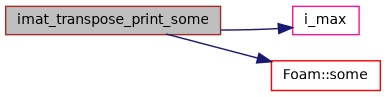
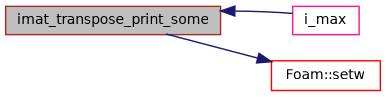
edge "imat_transpose_print_some" -> "i_max": reversed
node "Foam::some": label "Foam::some" -> "Foam::setw"
